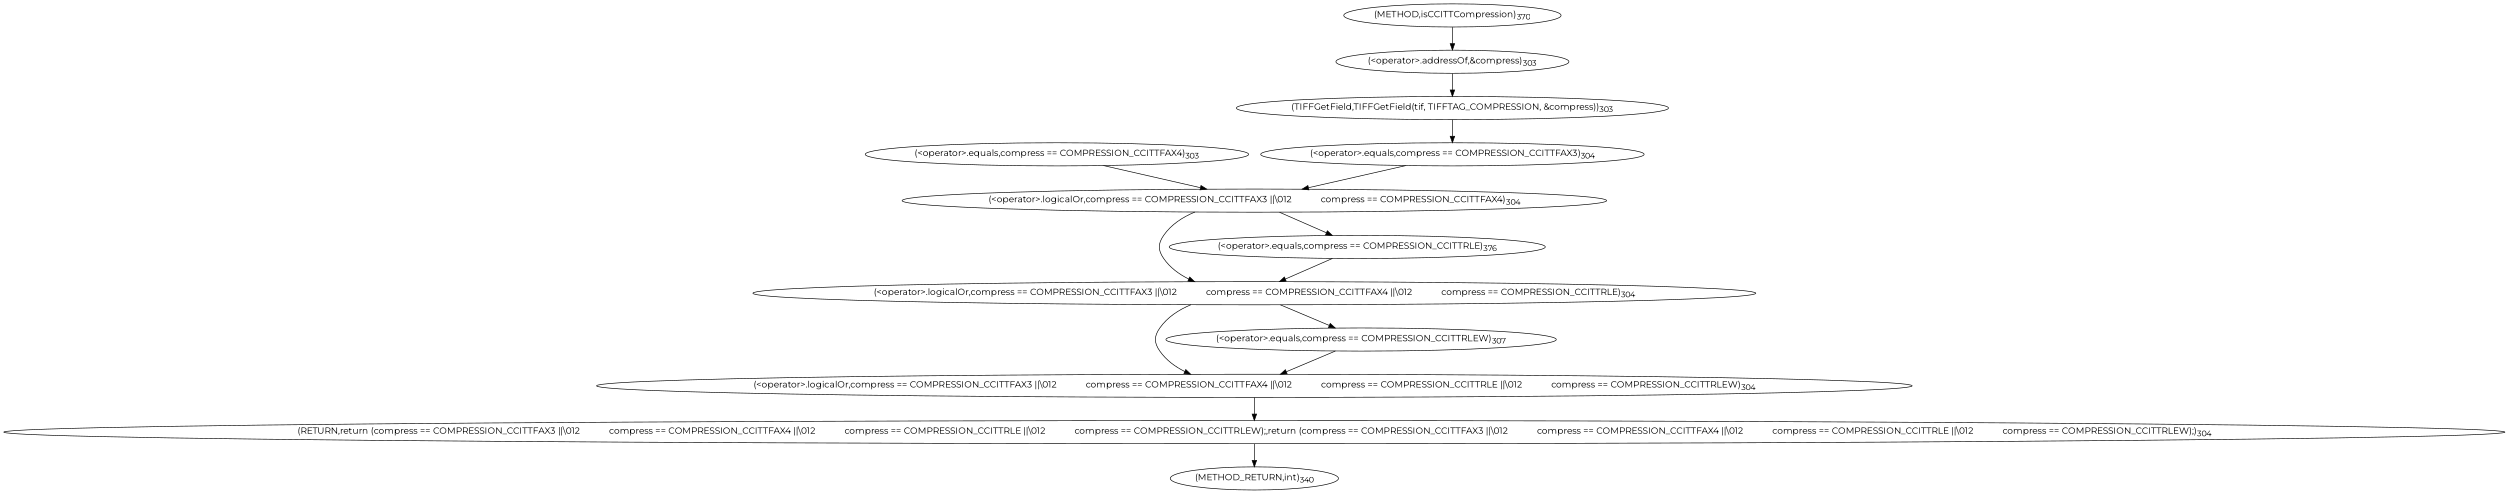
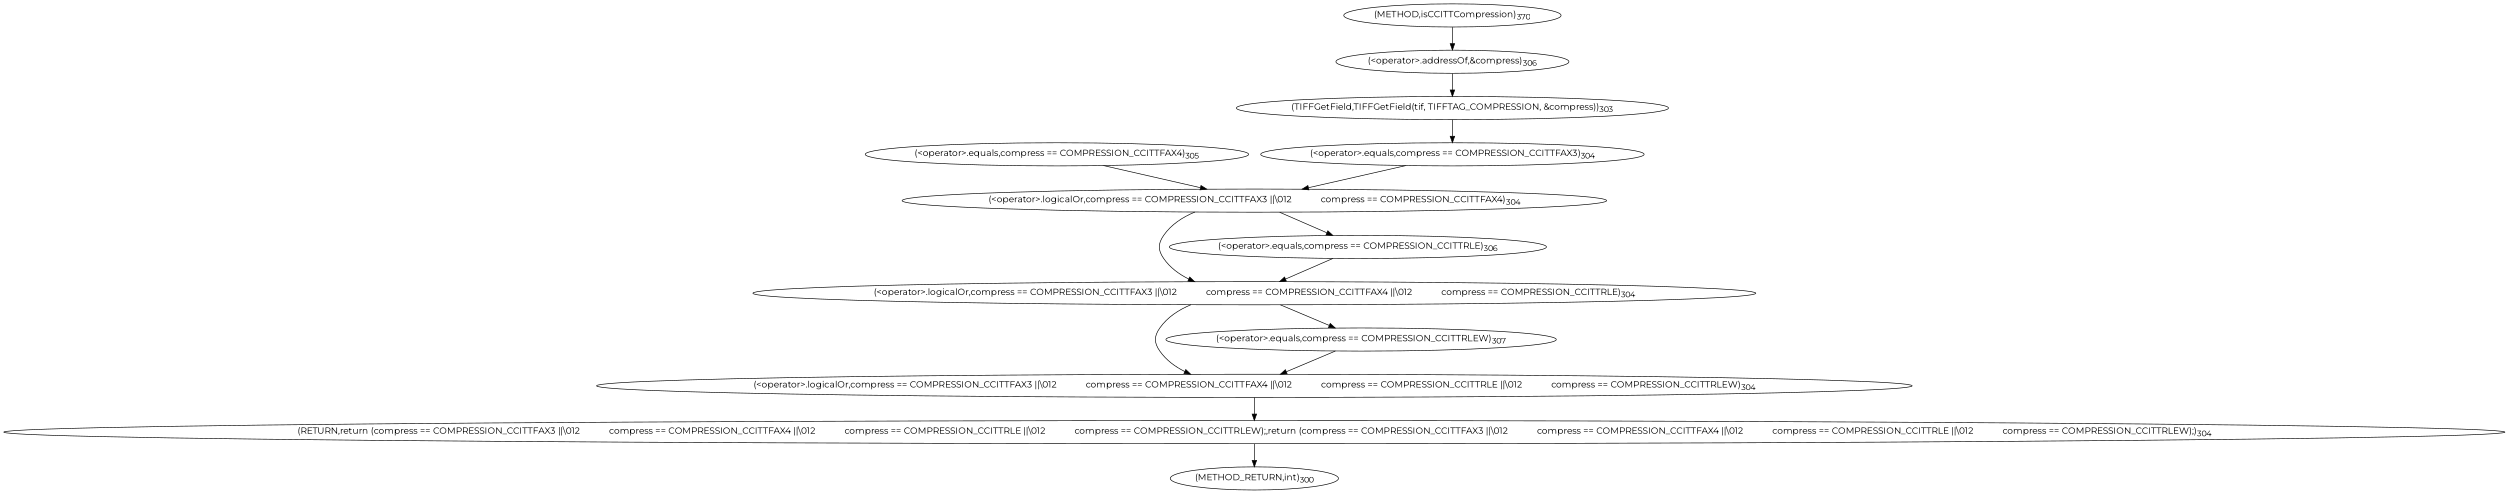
node "(<operator>.addressOf,&compress)": text "303" -> "306"
node "(<operator>.equals,compress == COMPRESSION_CCITTFAX4)": text "303" -> "305"
node "(<operator>.equals,compress == COMPRESSION_CCITTRLE)": text "376" -> "306"
node "(METHOD_RETURN,int)": text "340" -> "300"
